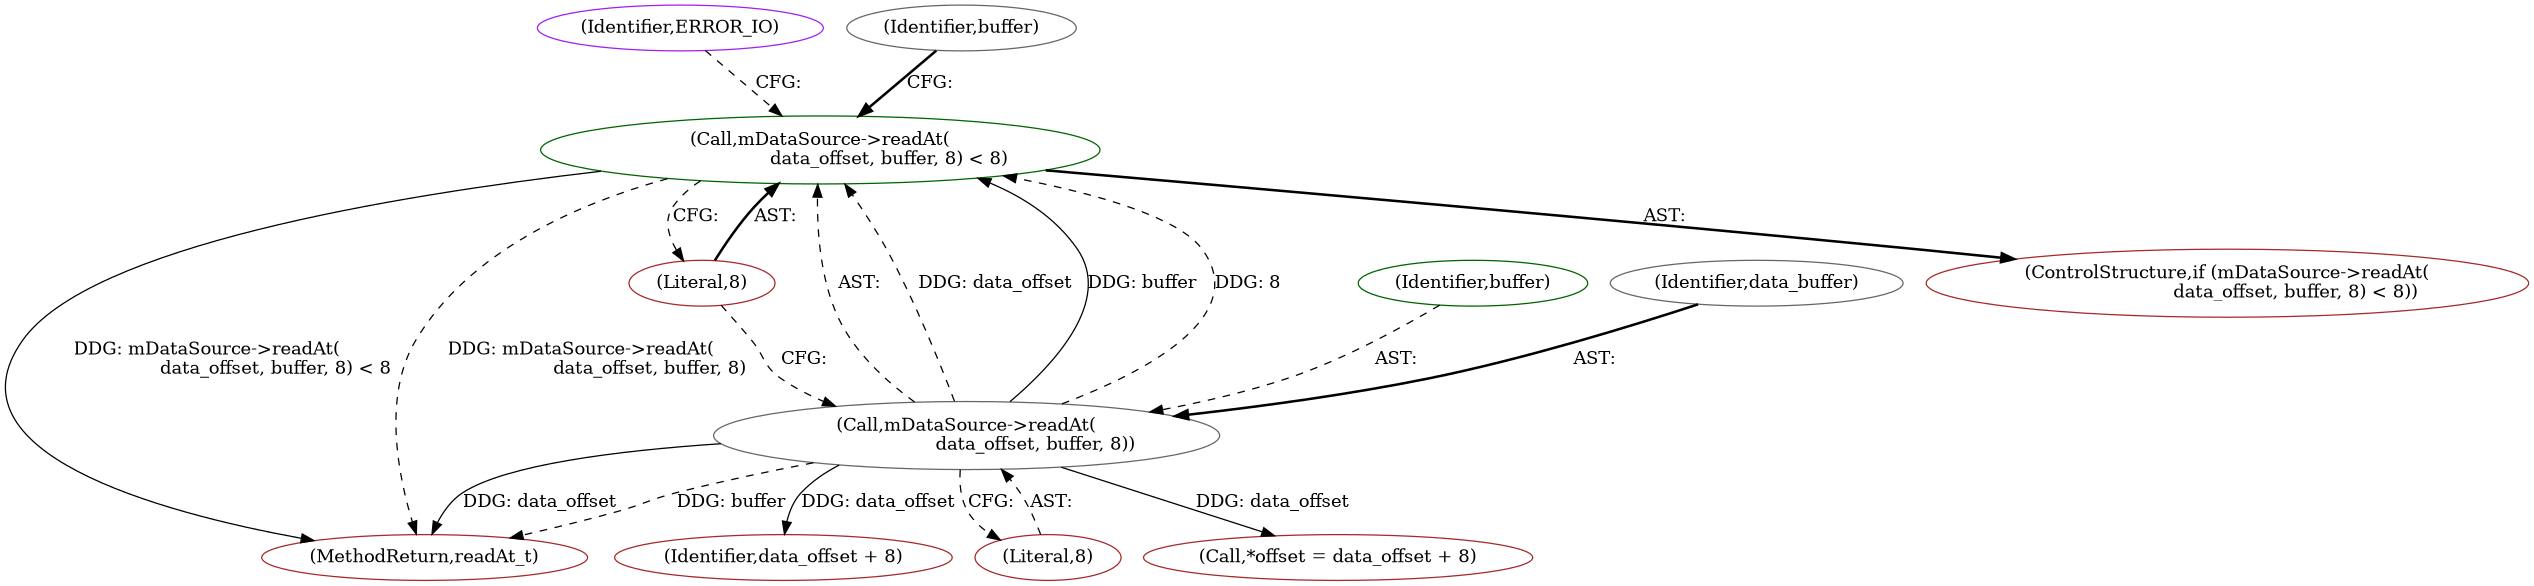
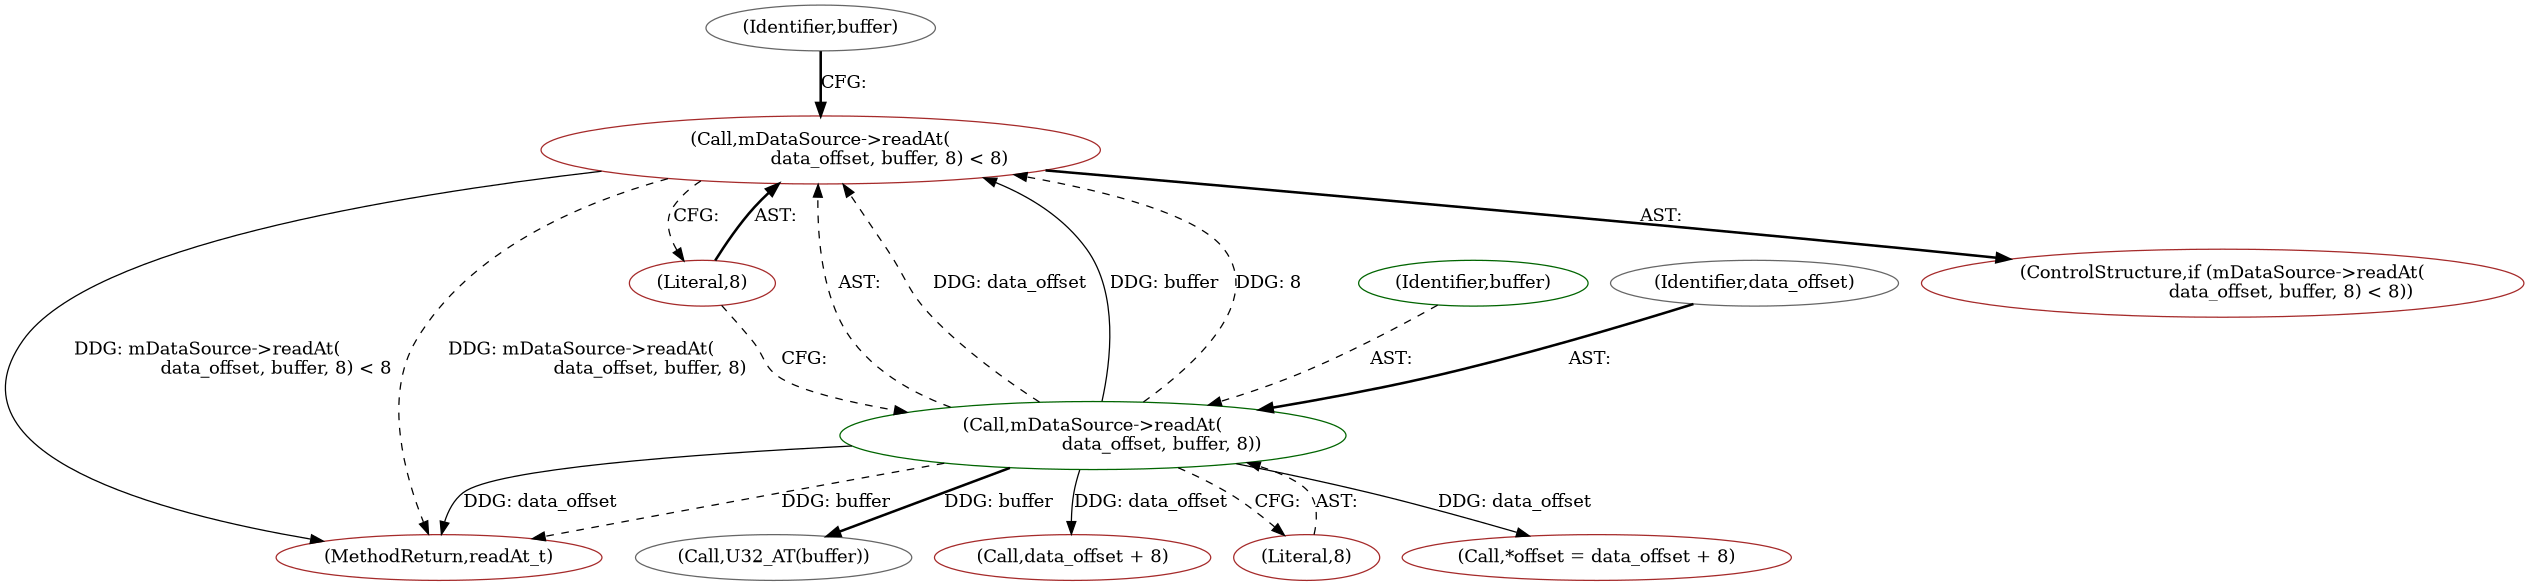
node "(Identifier,ERROR_IO)": removed
node "(Call,mDataSource->readAt( data_offset, buffer, 8) < 8)": color darkgreen -> brown
node "(Identifier,data_buffer)": label "(Identifier,data_buffer)" -> "(Identifier,data_offset)"
node "(Call,mDataSource->readAt( data_offset, buffer, 8))": color gray40 -> darkgreen
node "(Call,U32_AT(buffer))": added
node "(Identifier,data_offset + 8)": label "(Identifier,data_offset + 8)" -> "(Call,data_offset + 8)"
